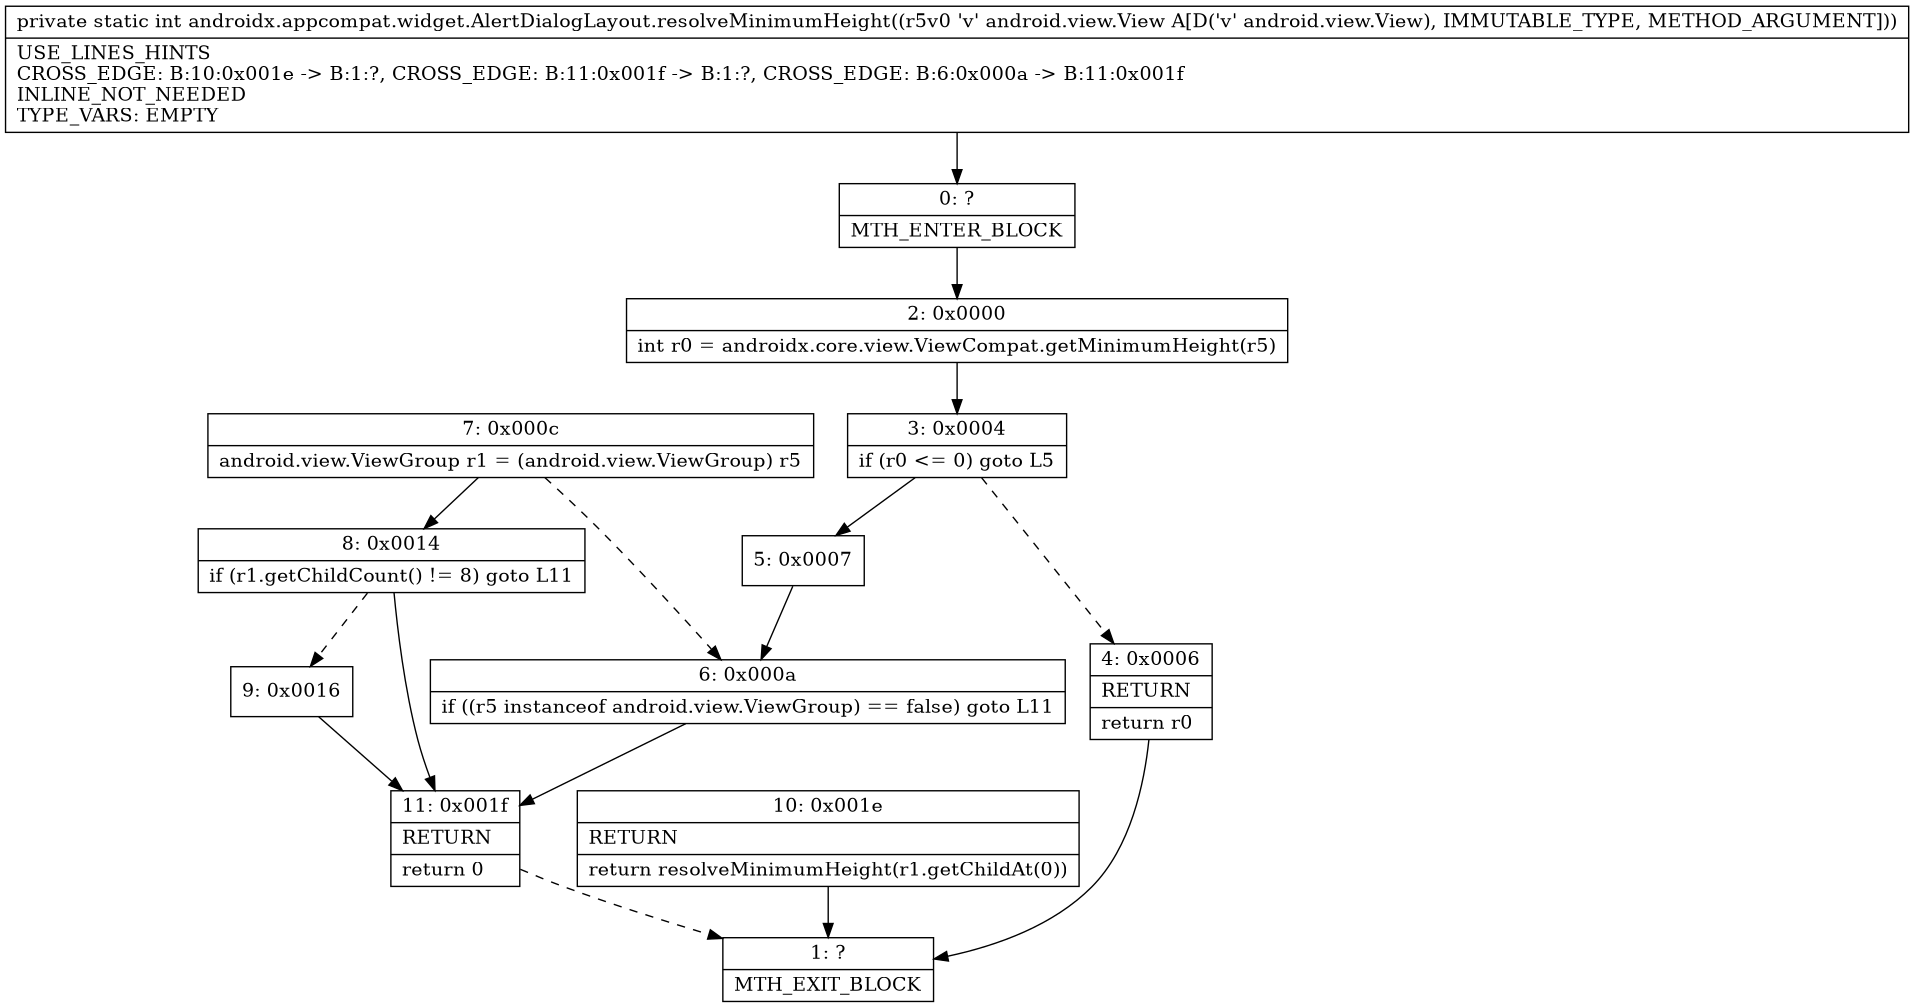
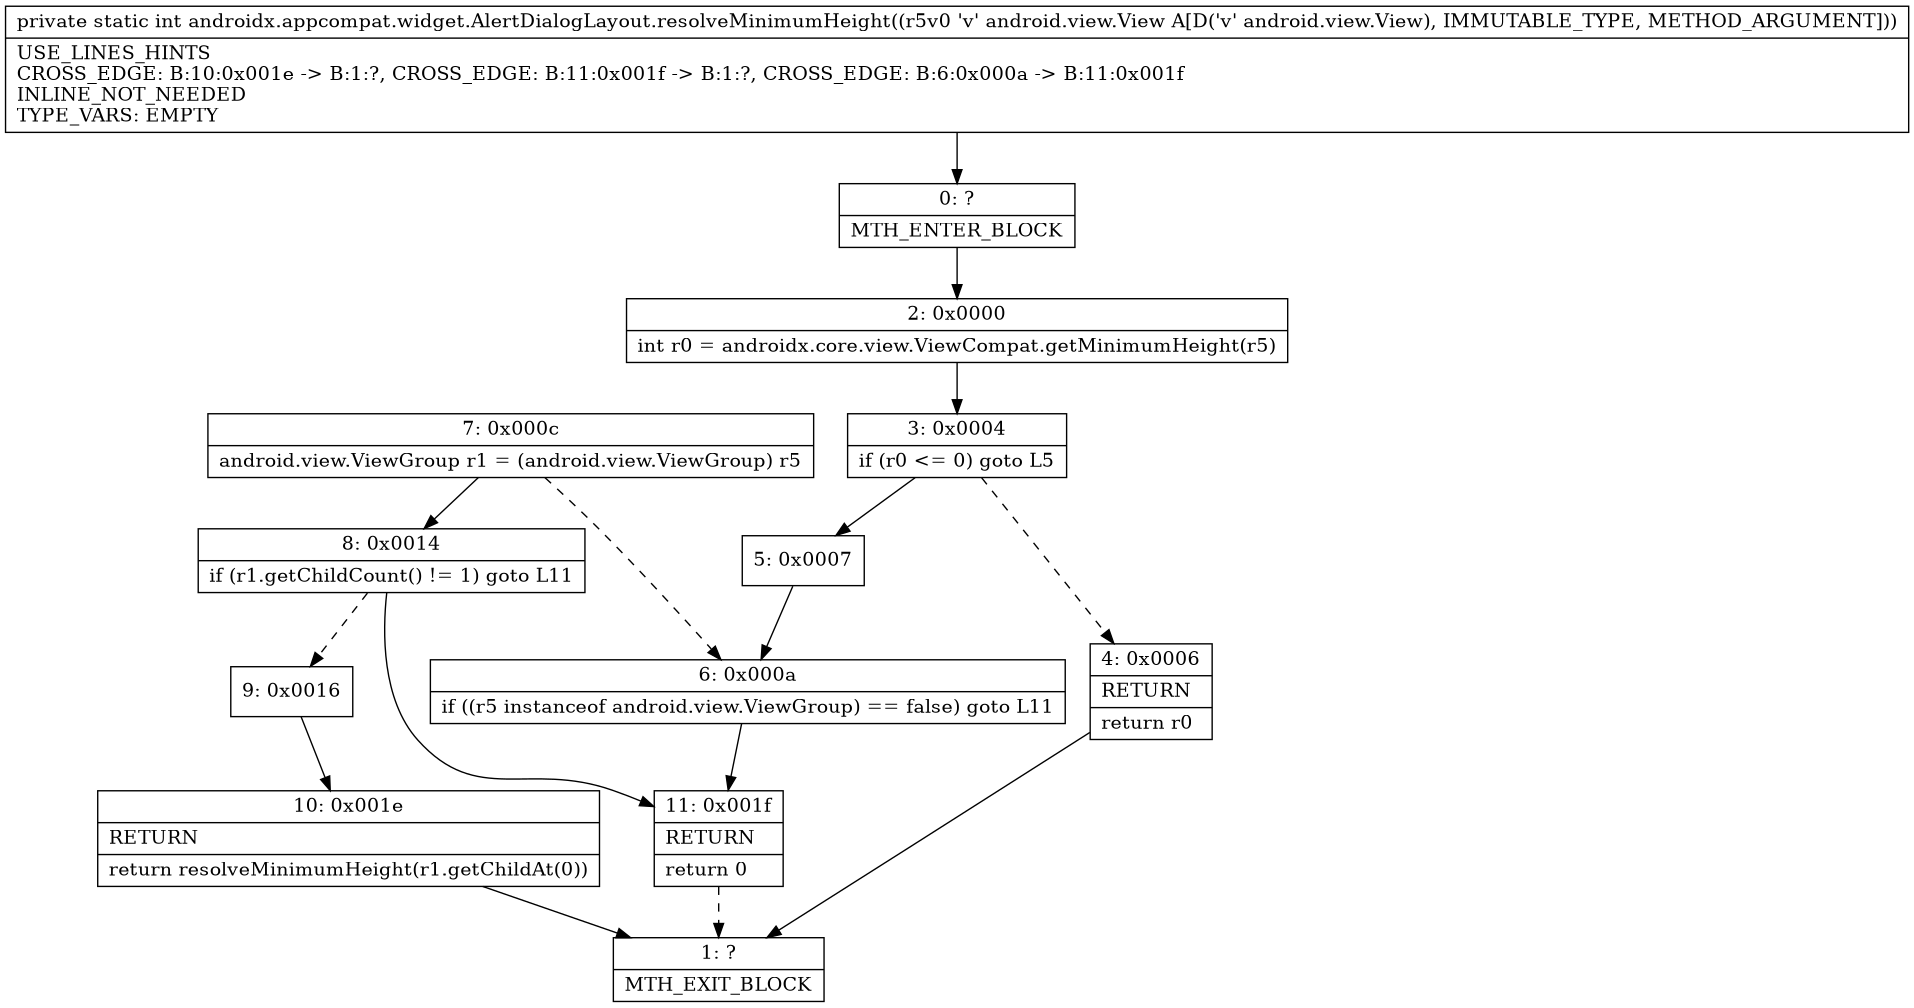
node "8: 0x0014": text "if (r1.getChildCount() != 8) goto L11" -> "if (r1.getChildCount() != 1) goto L11"
edge "9: 0x0016" -> "11: 0x001f": now "9: 0x0016" -> "10: 0x001e"
